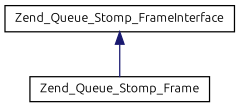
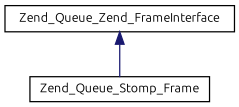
node "Zend_Queue_Stomp_FrameInterface": label "Zend_Queue_Stomp_FrameInterface" -> "Zend_Queue_Zend_FrameInterface"
